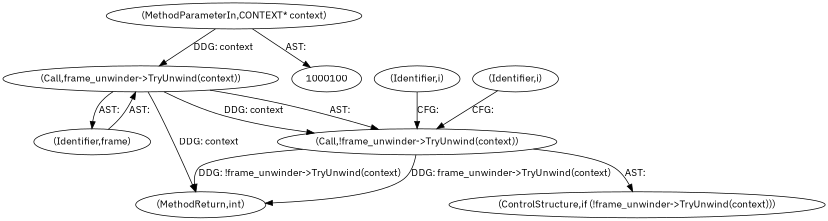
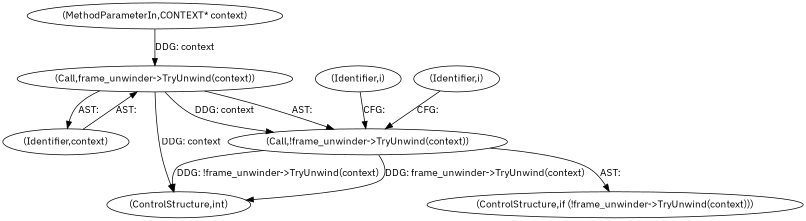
node "1000100": removed
node "(Identifier,frame)": label "(Identifier,frame)" -> "(Identifier,context)"
node "(MethodReturn,int)": label "(MethodReturn,int)" -> "(ControlStructure,int)"
